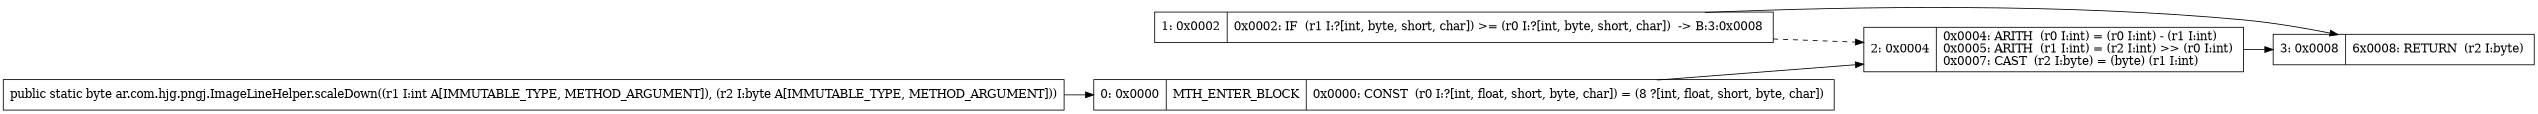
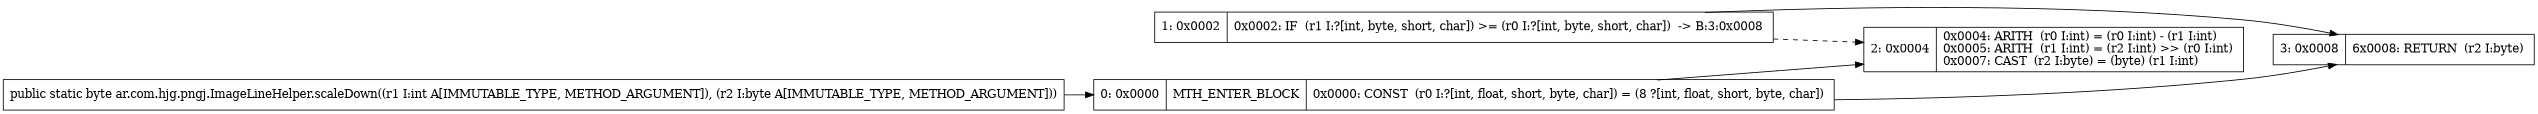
edge "2: 0x0004" -> "3: 0x0008": now "0: 0x0000" -> "3: 0x0008"
